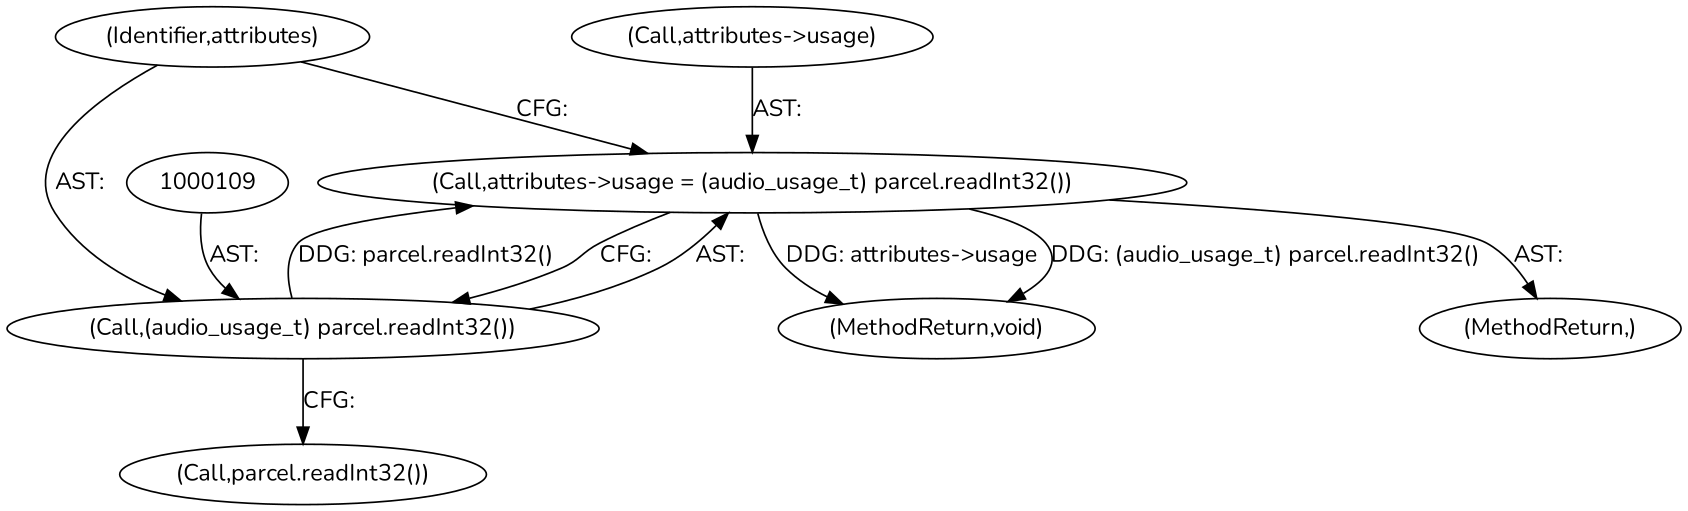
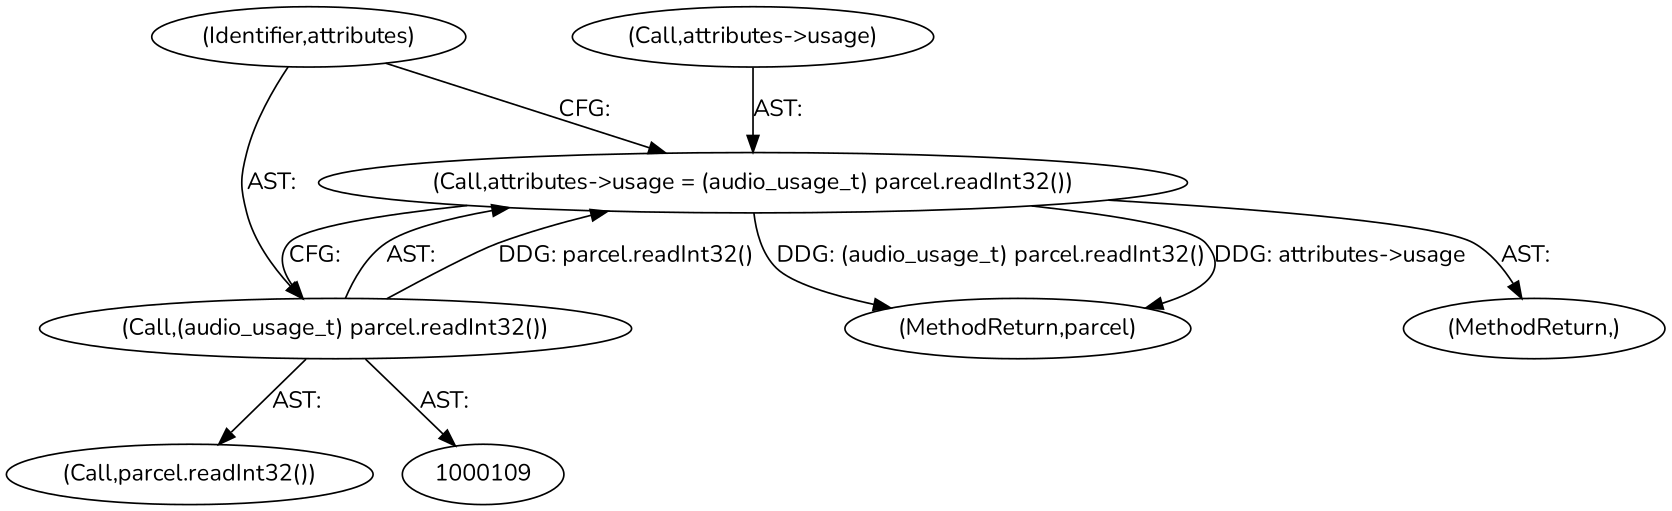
edge "1000109" -> "(Call,(audio_usage_t) parcel.readInt32())": reversed
node "(MethodReturn,void)": label "(MethodReturn,void)" -> "(MethodReturn,parcel)"
edge "(Call,(audio_usage_t) parcel.readInt32())" -> "(Call,parcel.readInt32())": label "CFG: " -> "AST: "
